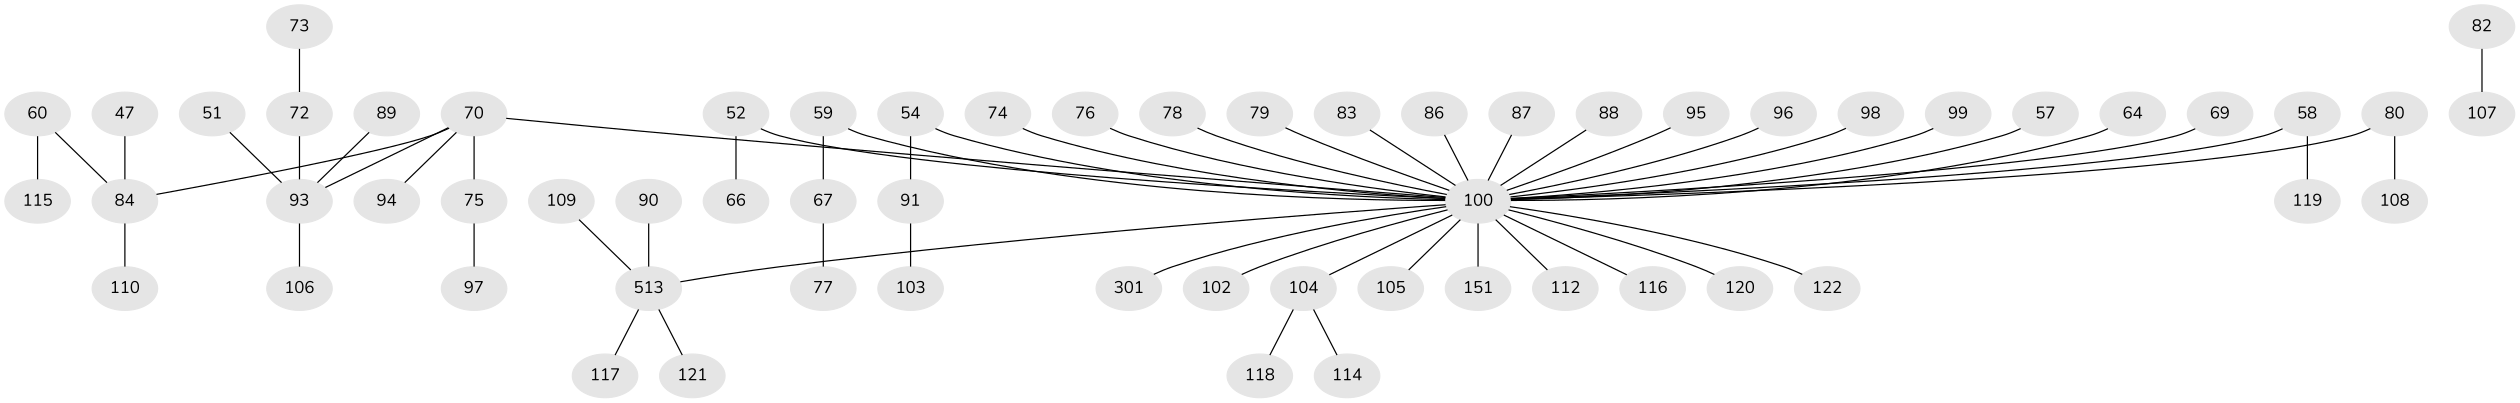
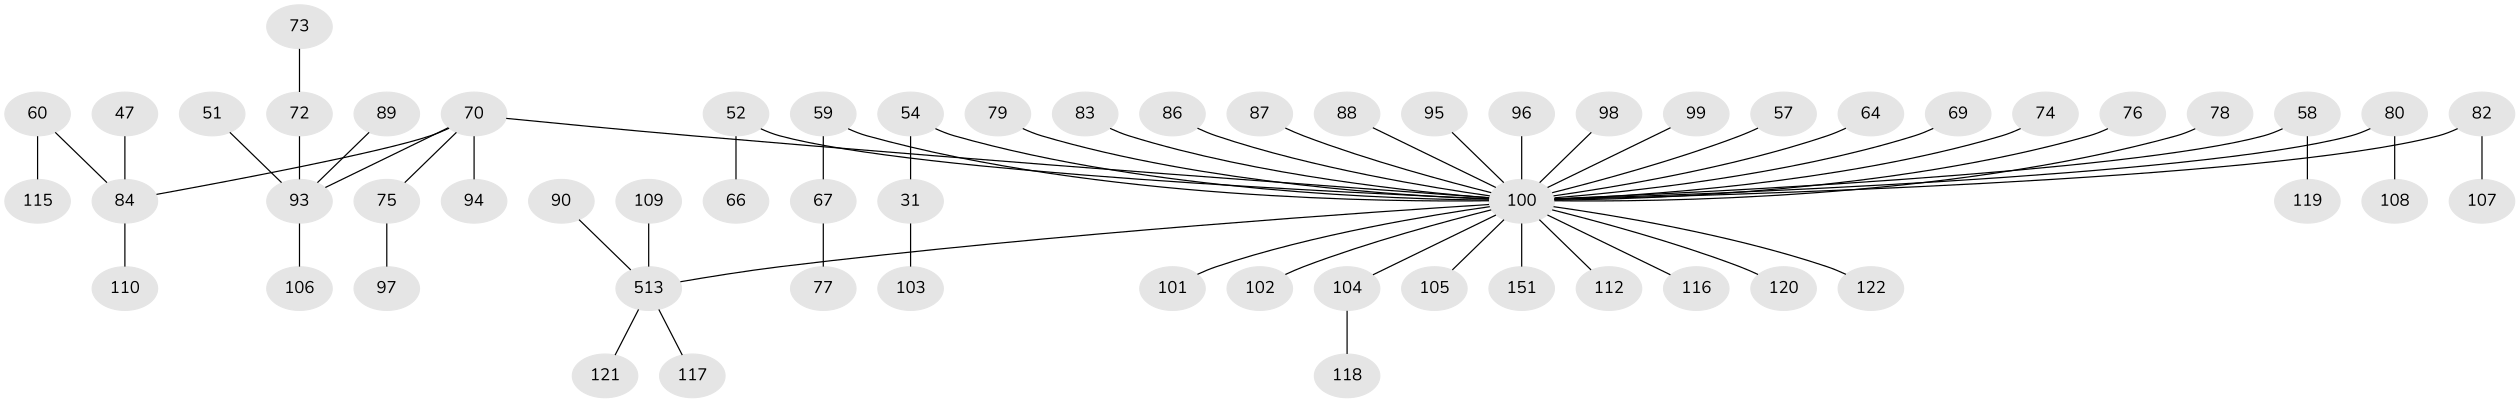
edge "82" -- "100": added
node "91": label "91" -> "31"
node "301": label "301" -> "101"
node "114": removed
